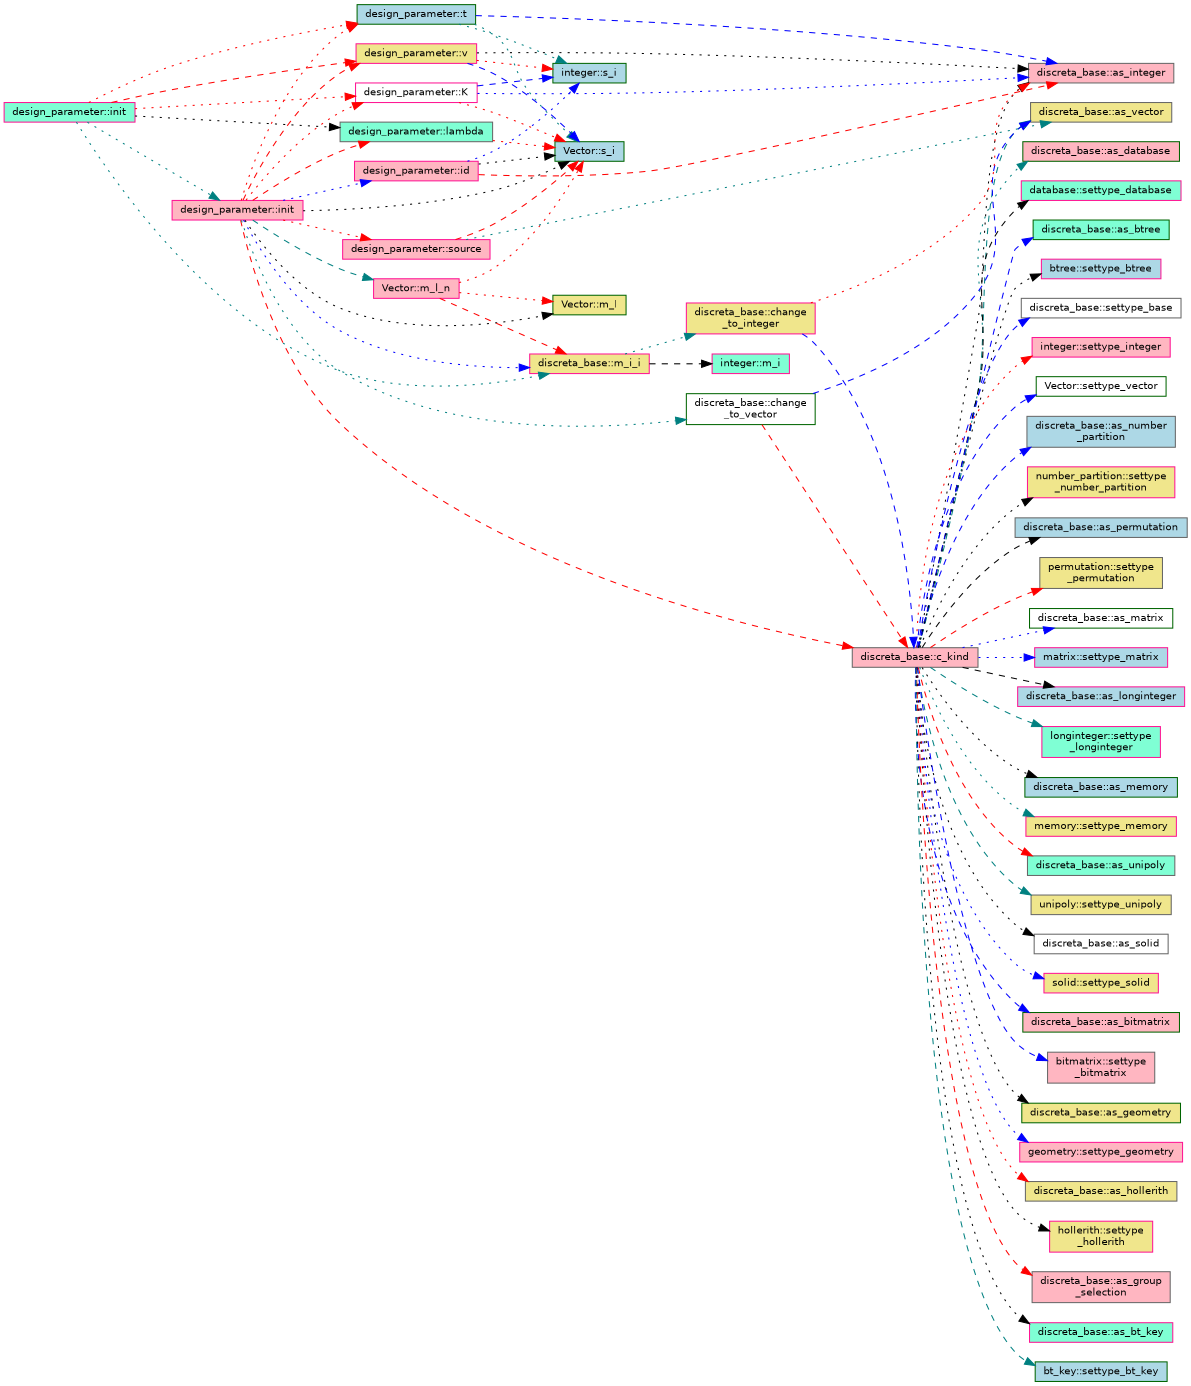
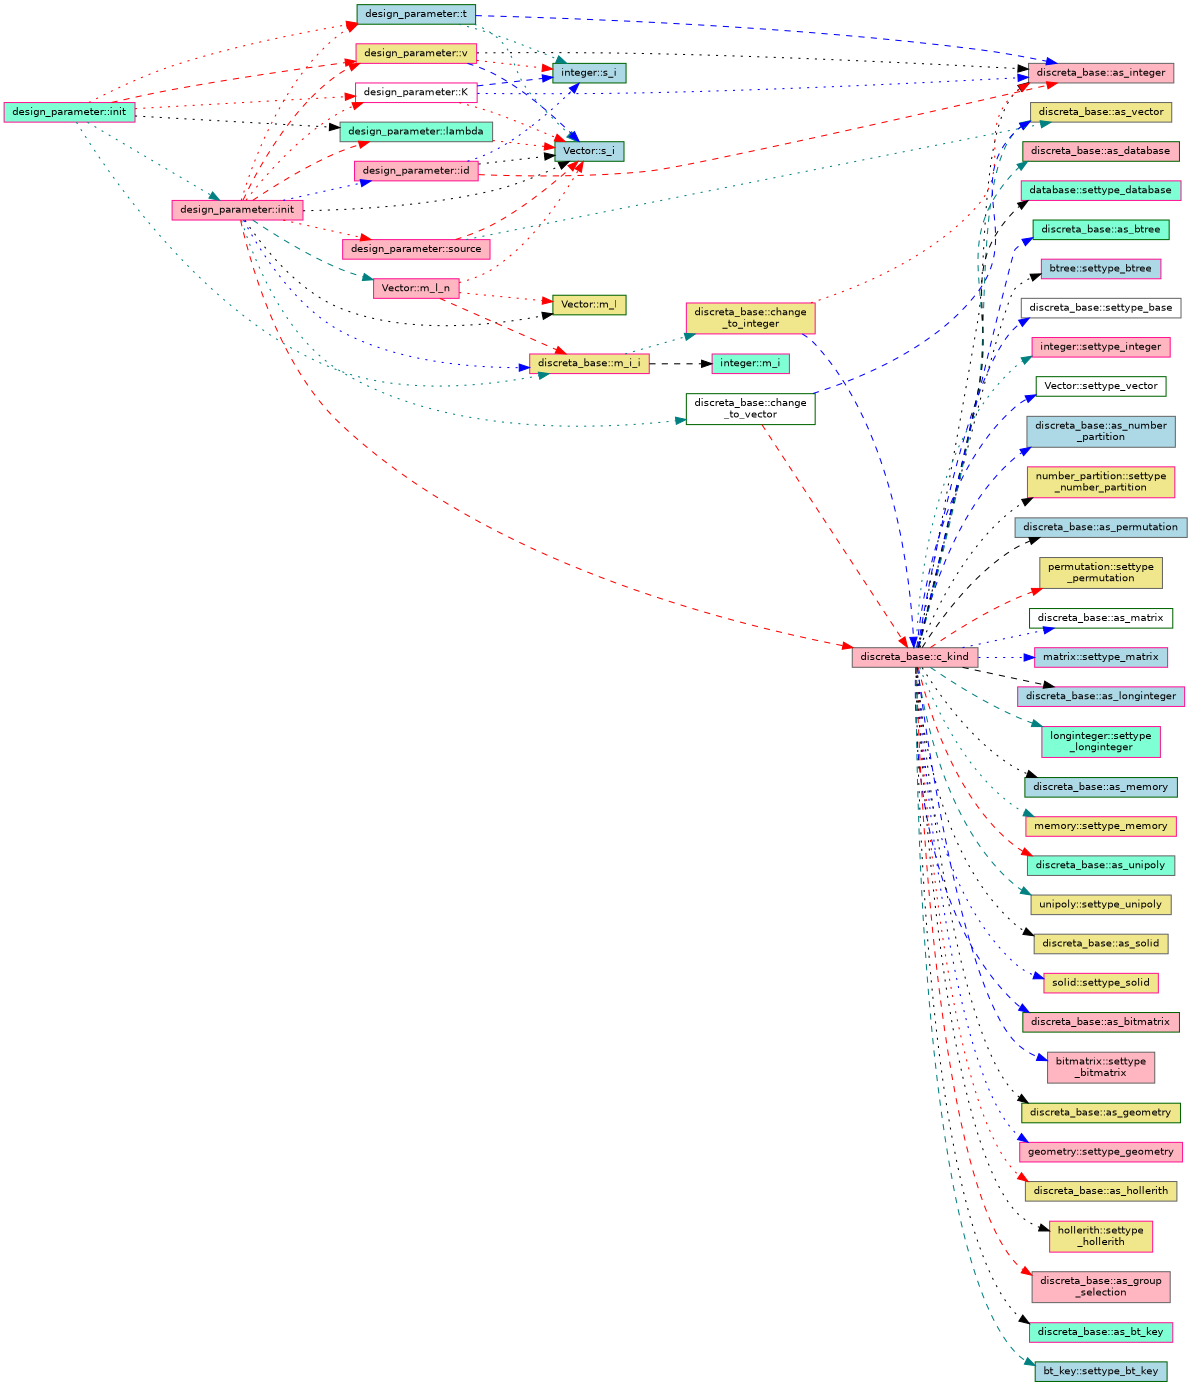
edge "discreta_base::c_kind" -> "discreta_base::as_database": style dotted -> dashed
edge "discreta_base::c_kind" -> "integer::settype_integer": color red -> teal
node "discreta_base::as_solid": fillcolor white -> khaki
